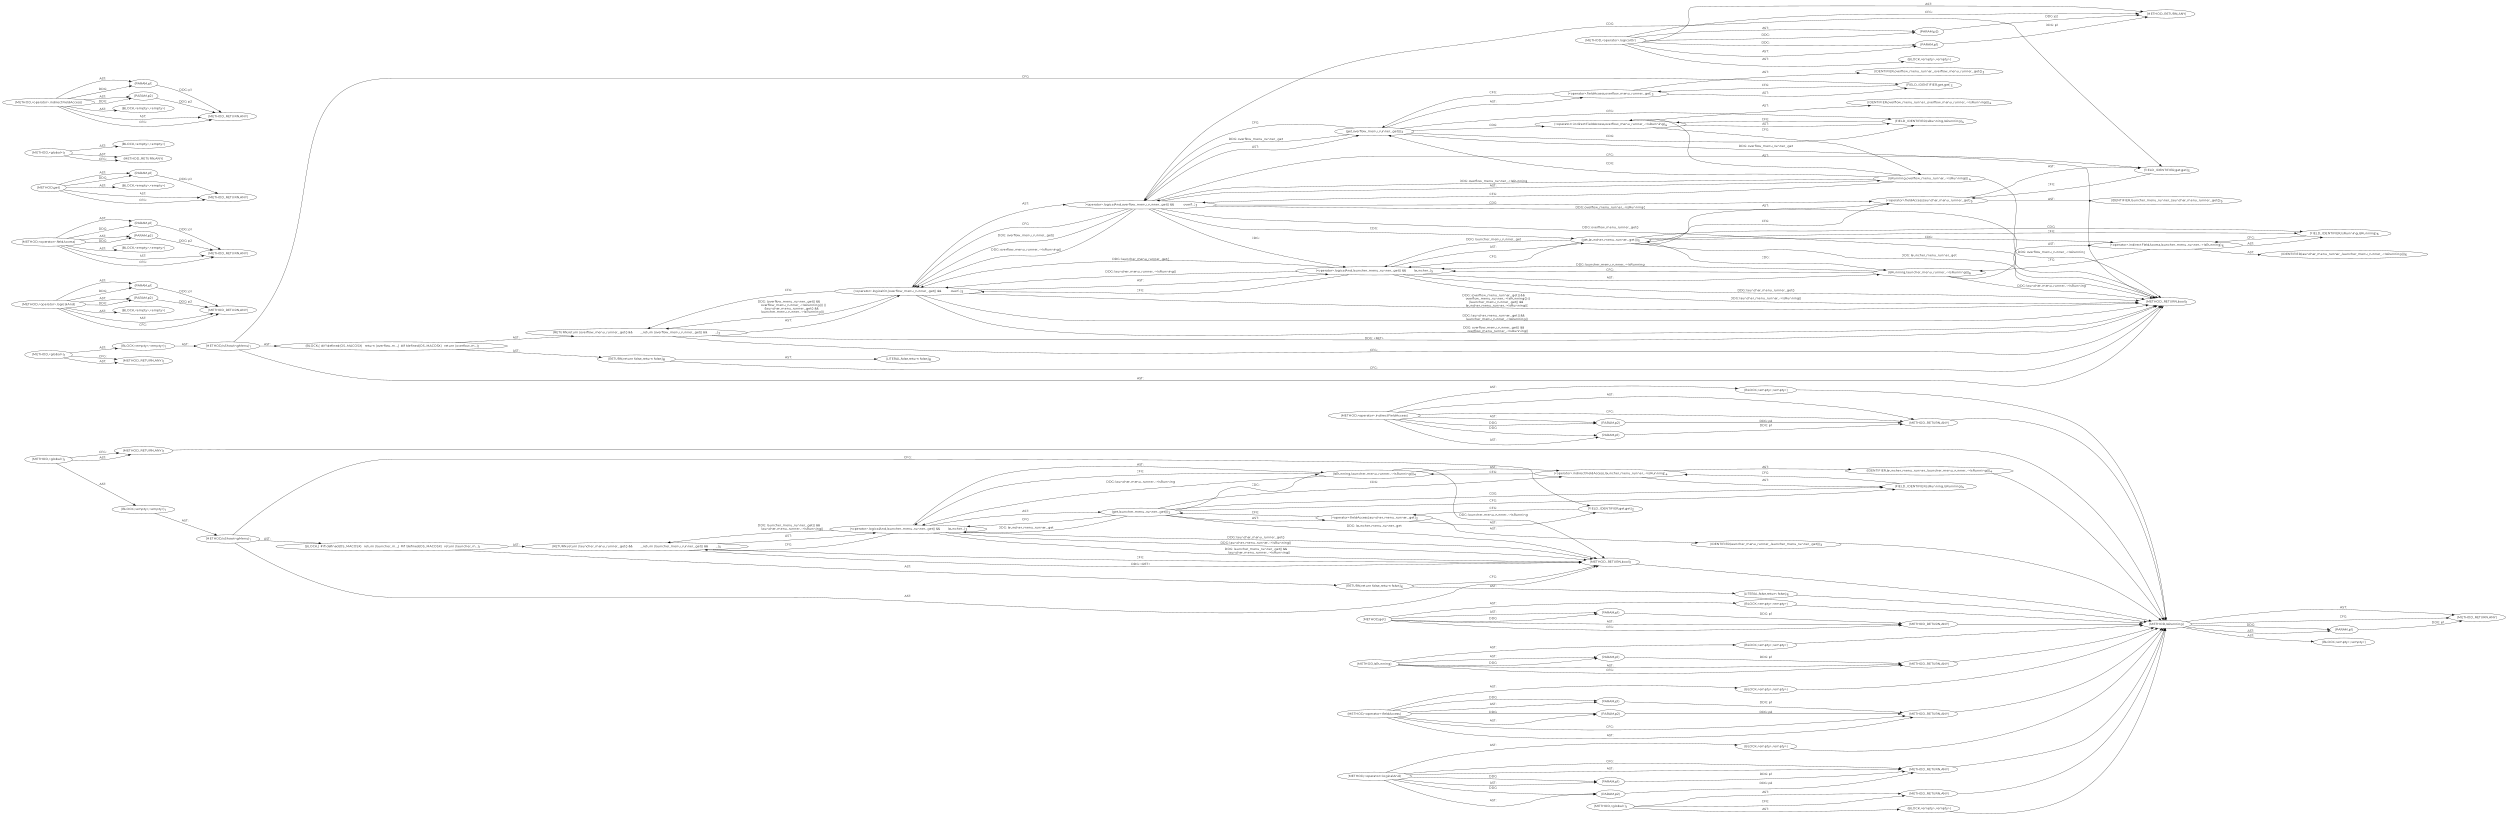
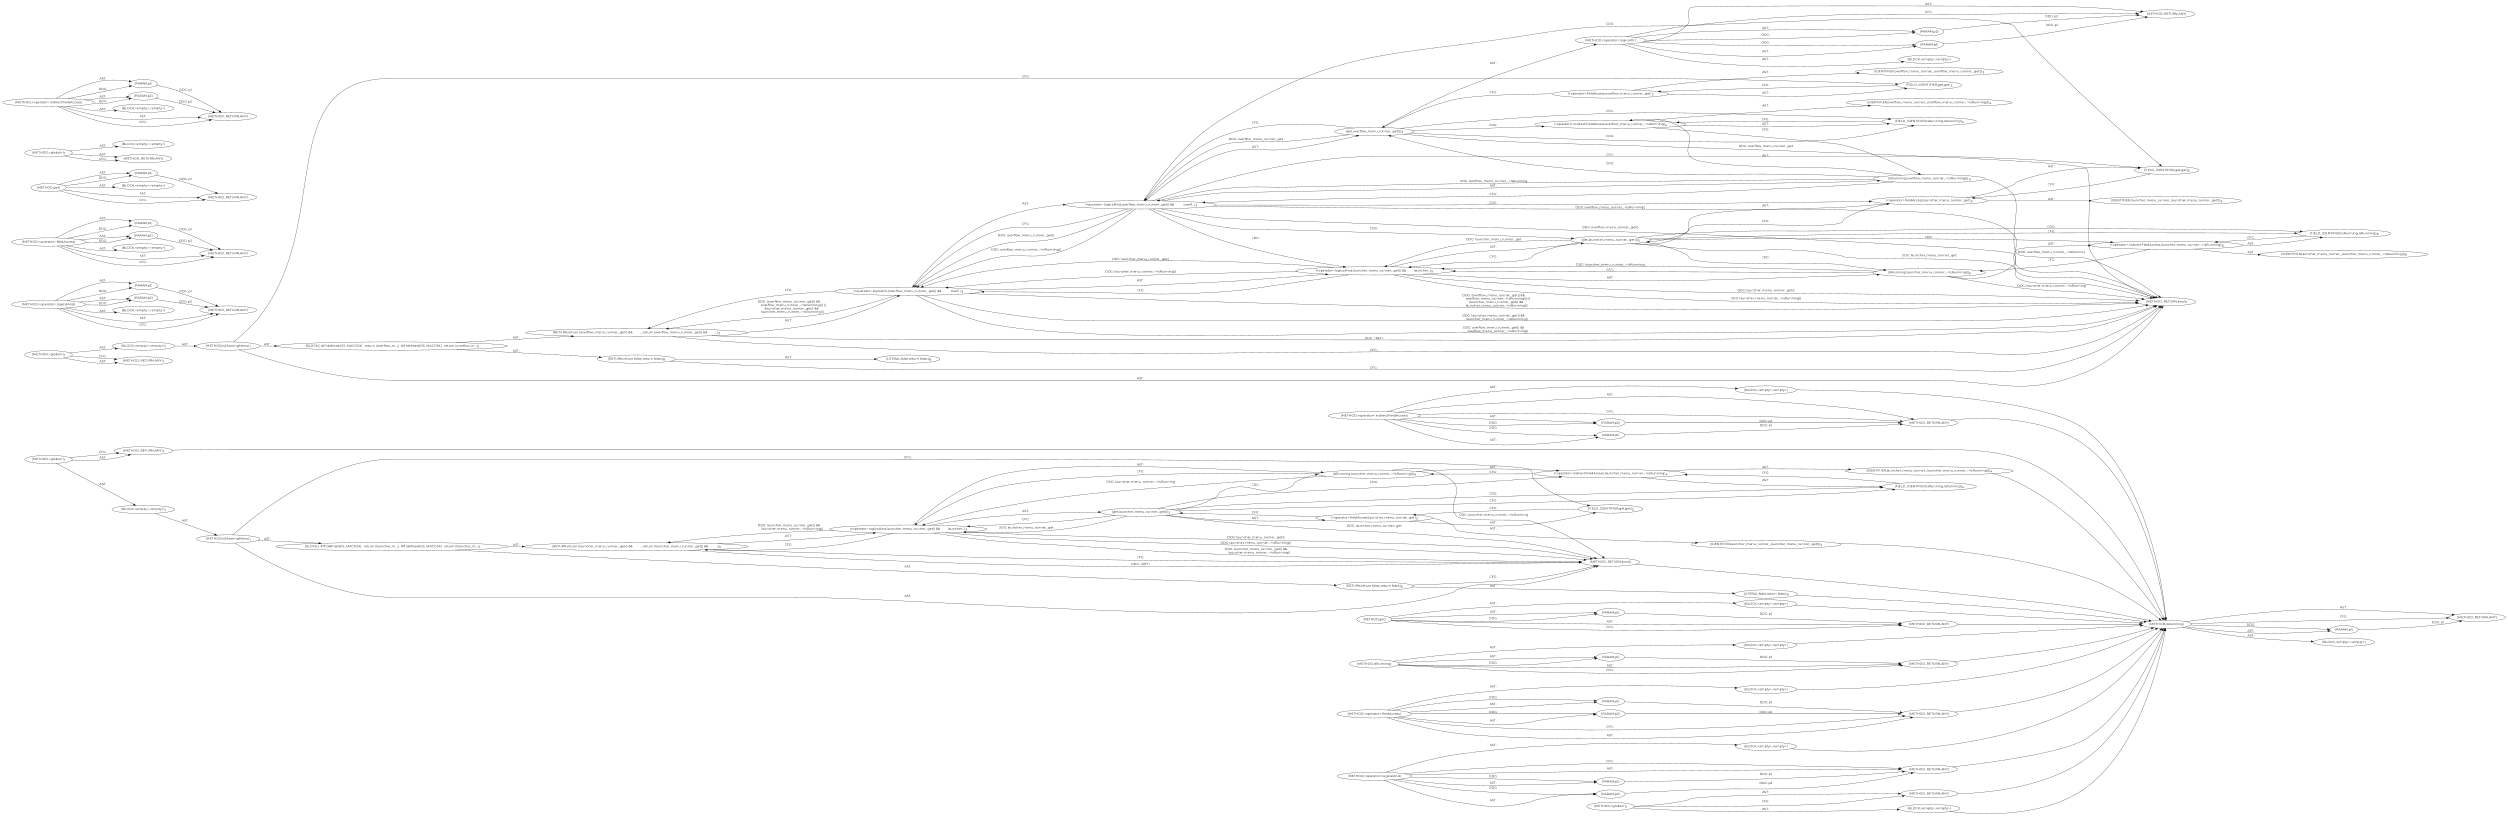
edge "(get,overflow_menu_runner_.get())" -> "(<operator>.fieldAccess,overflow_menu_runner_.get)": now "(get,overflow_menu_runner_.get())" -> "(METHOD,<operator>.logicalOr)"
